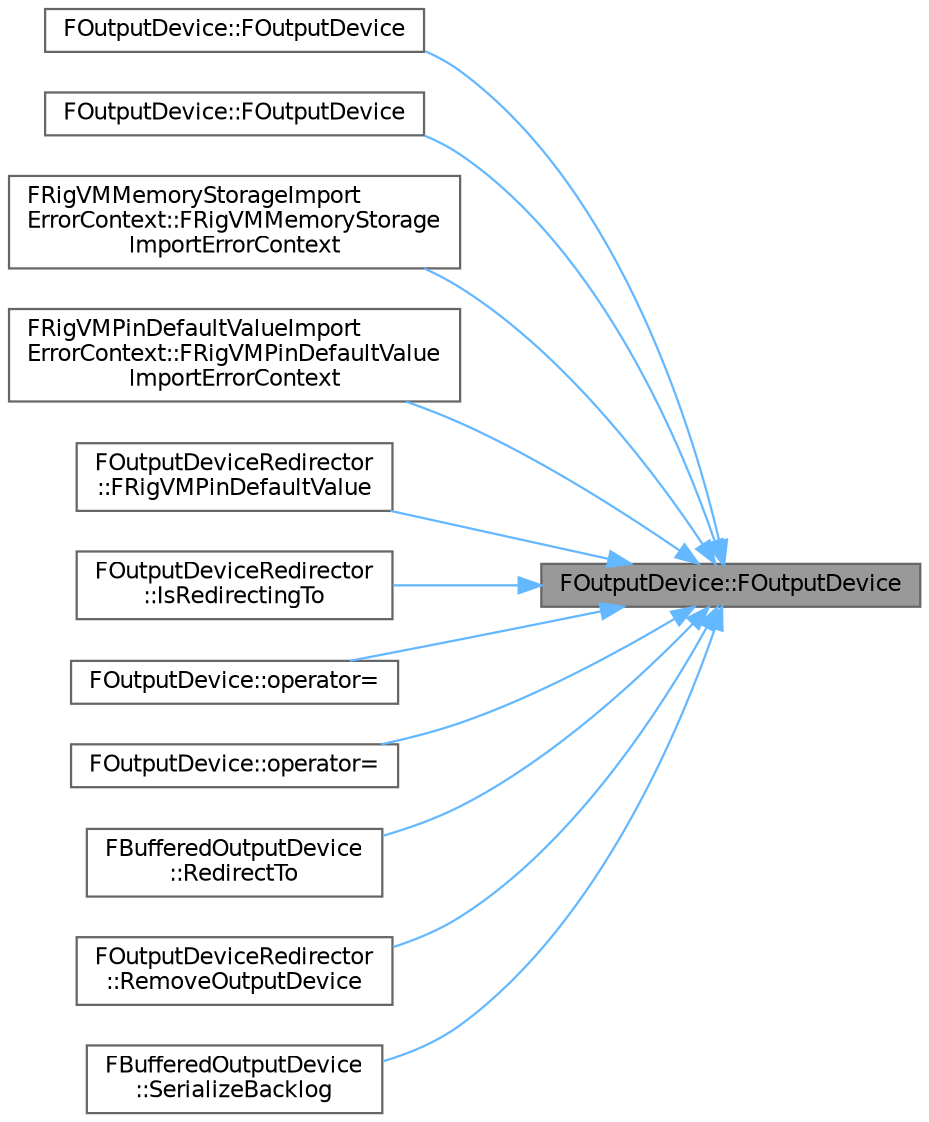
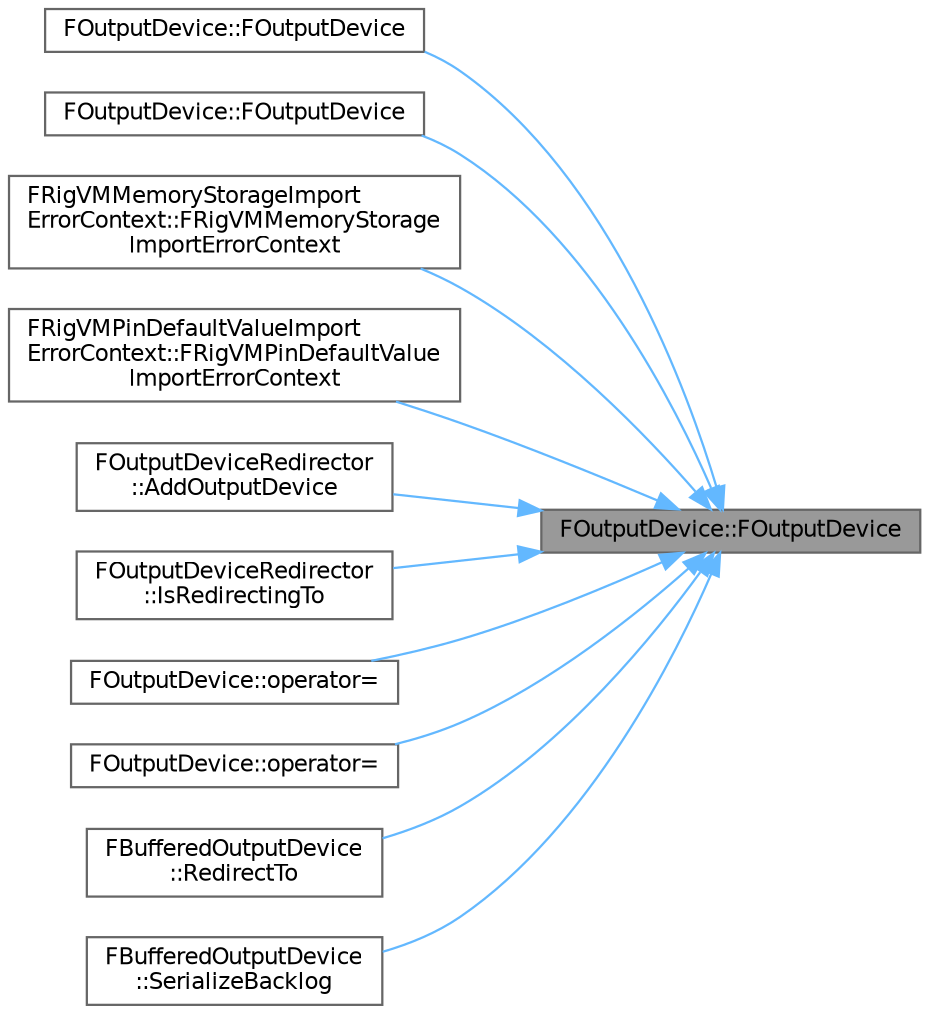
node "FOutputDeviceRedirector ::FRigVMPinDefaultValue": label "FOutputDeviceRedirector ::FRigVMPinDefaultValue" -> "FOutputDeviceRedirector ::AddOutputDevice"
node "FOutputDeviceRedirector ::RemoveOutputDevice": removed
